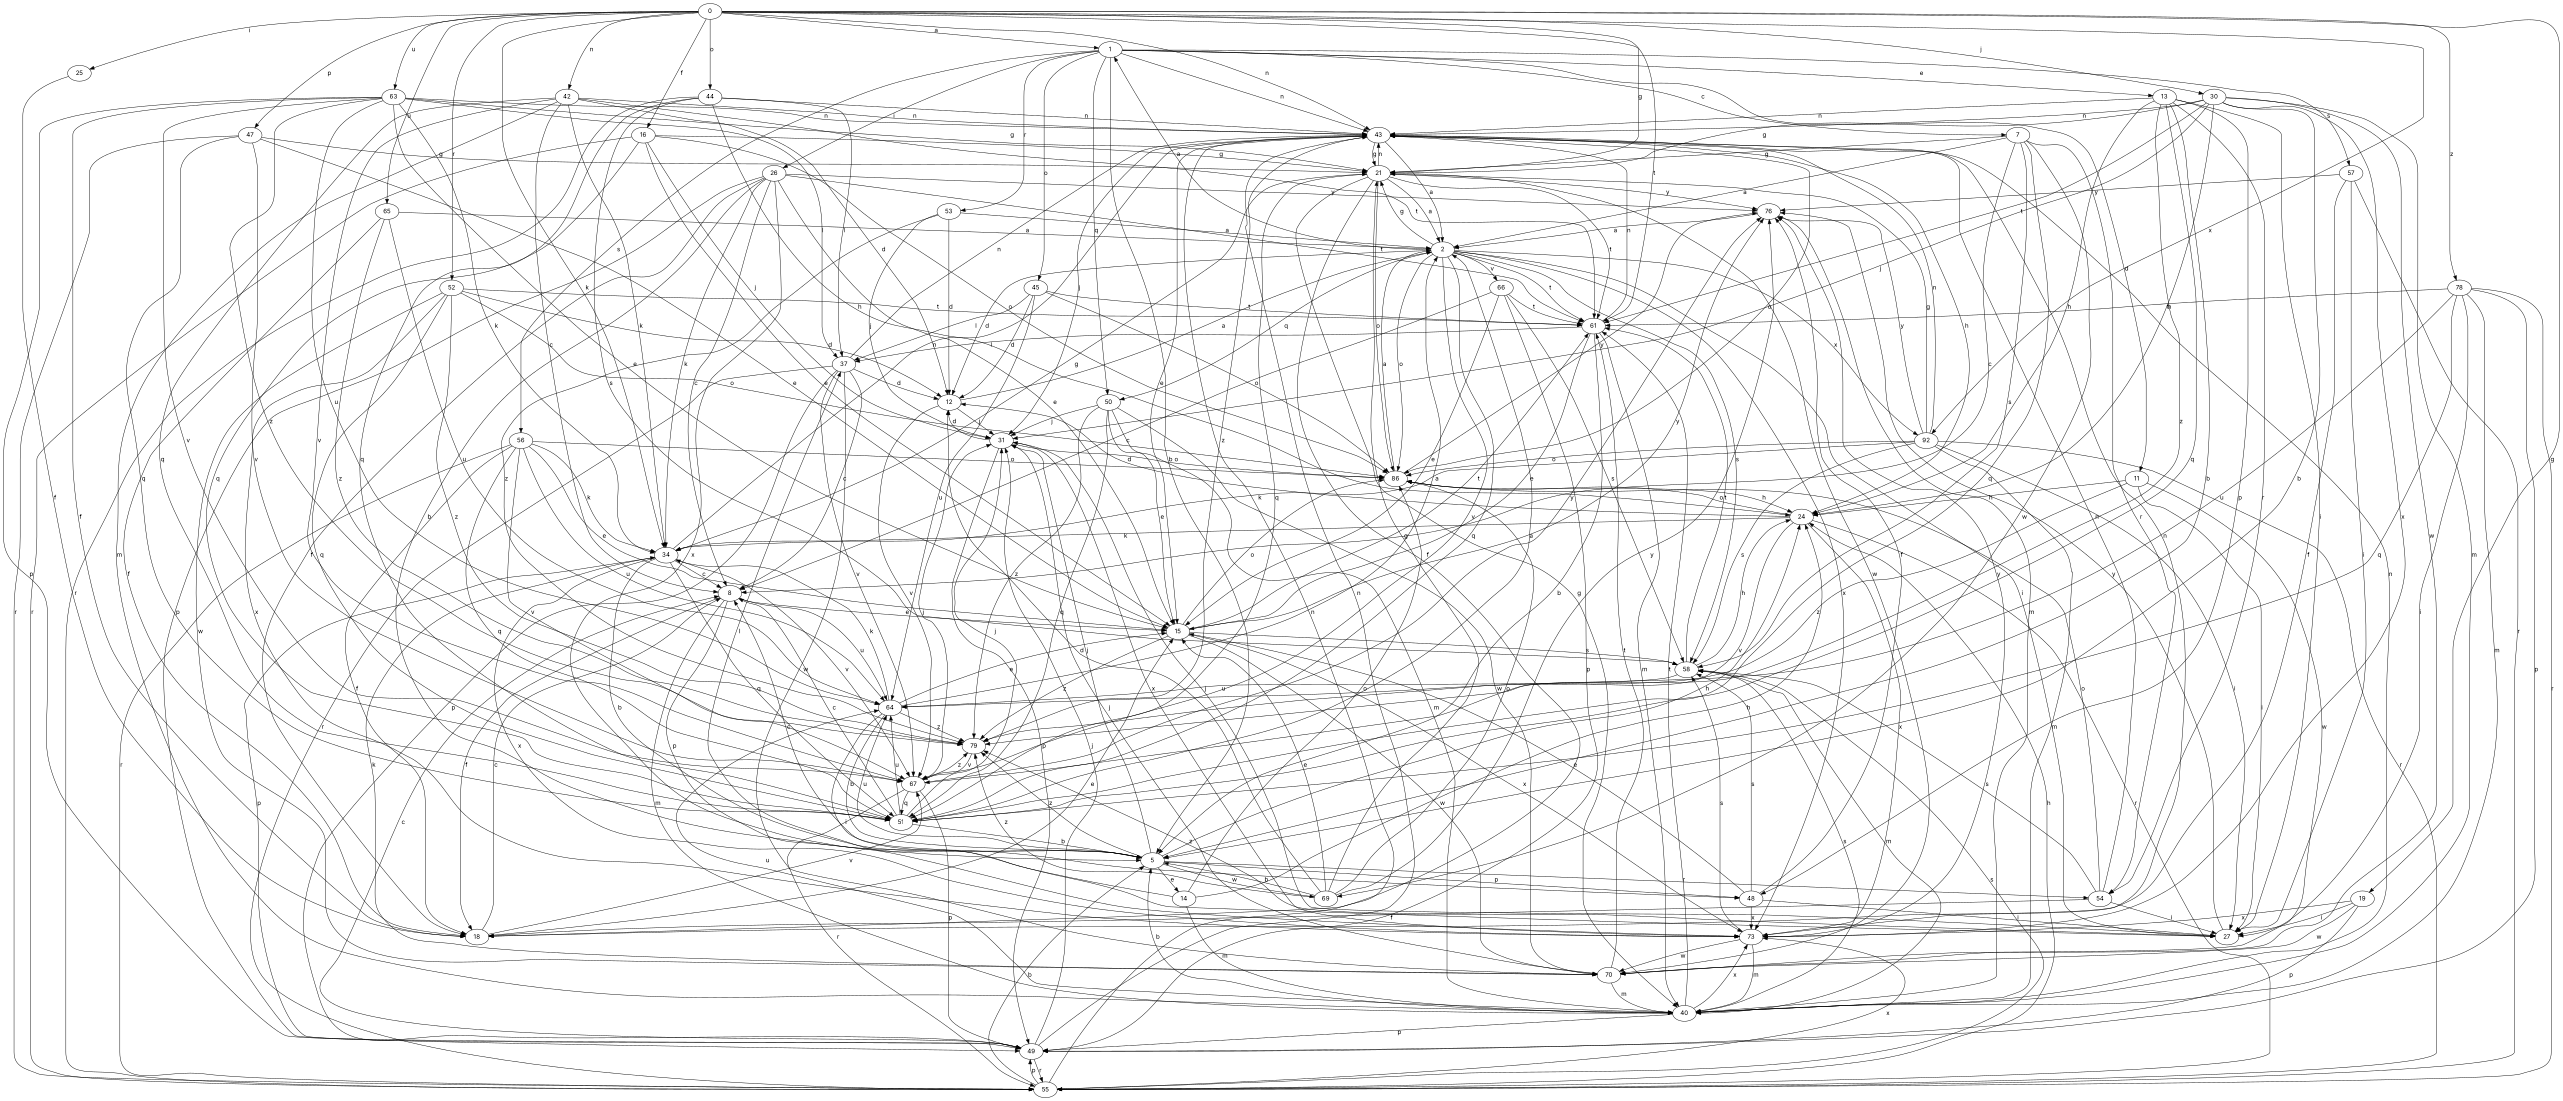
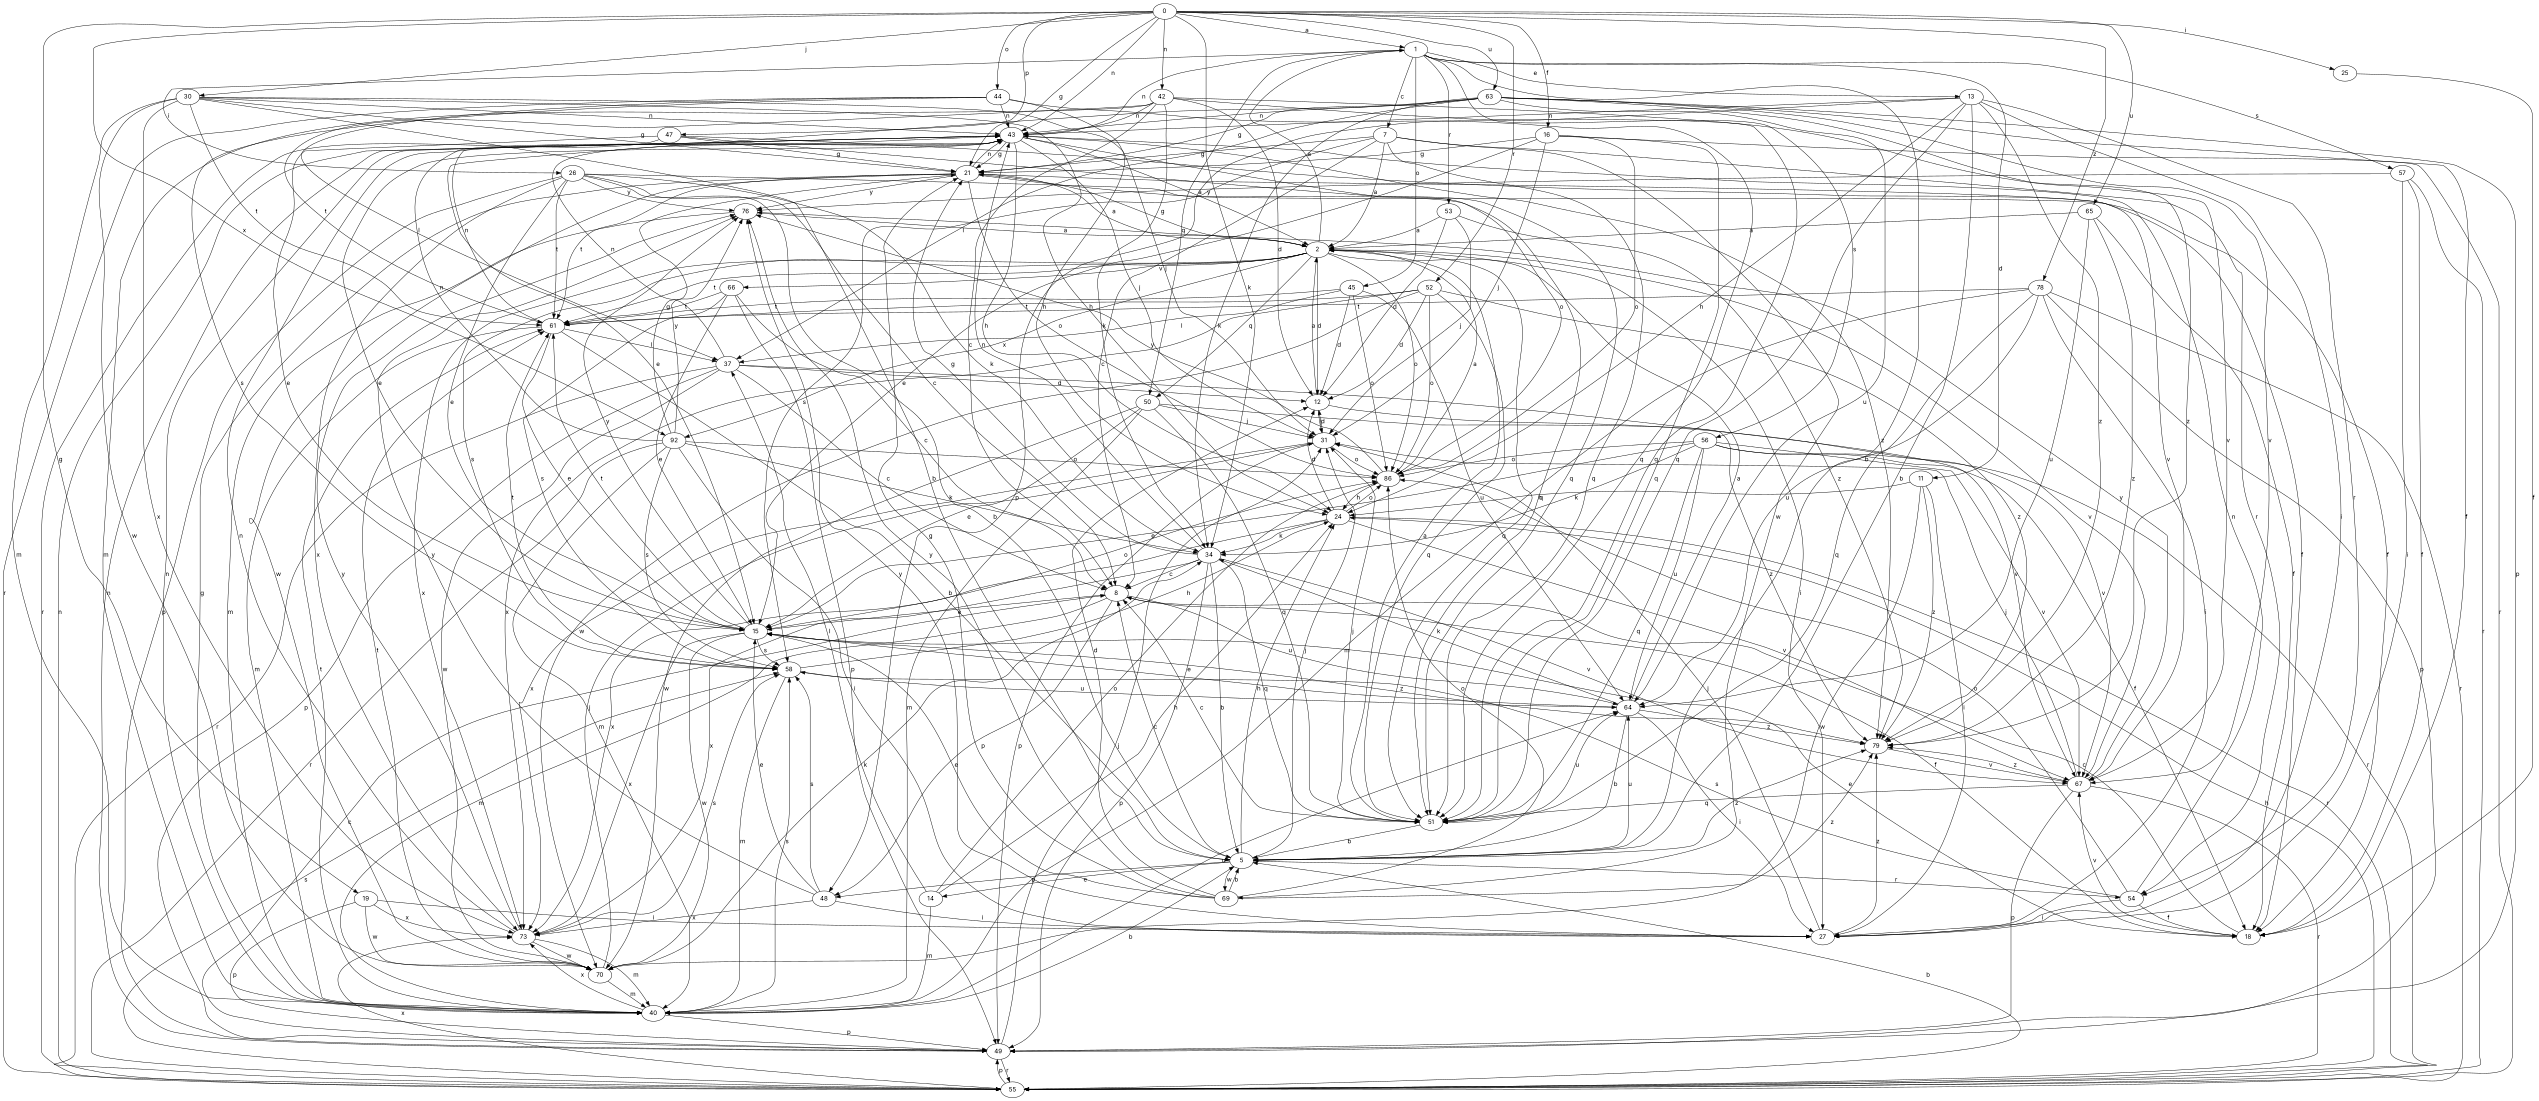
edge "0" -> "61": removed, label "t"
edge "48" -> "76": label "f" -> "y"
